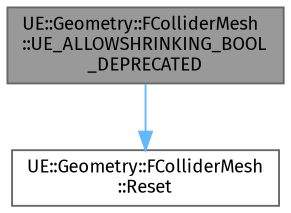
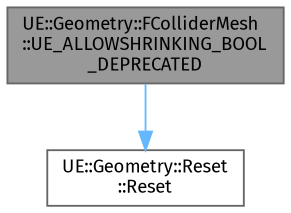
node "UE::Geometry::FColliderMesh ::Reset": label "UE::Geometry::FColliderMesh ::Reset" -> "UE::Geometry::Reset ::Reset"
